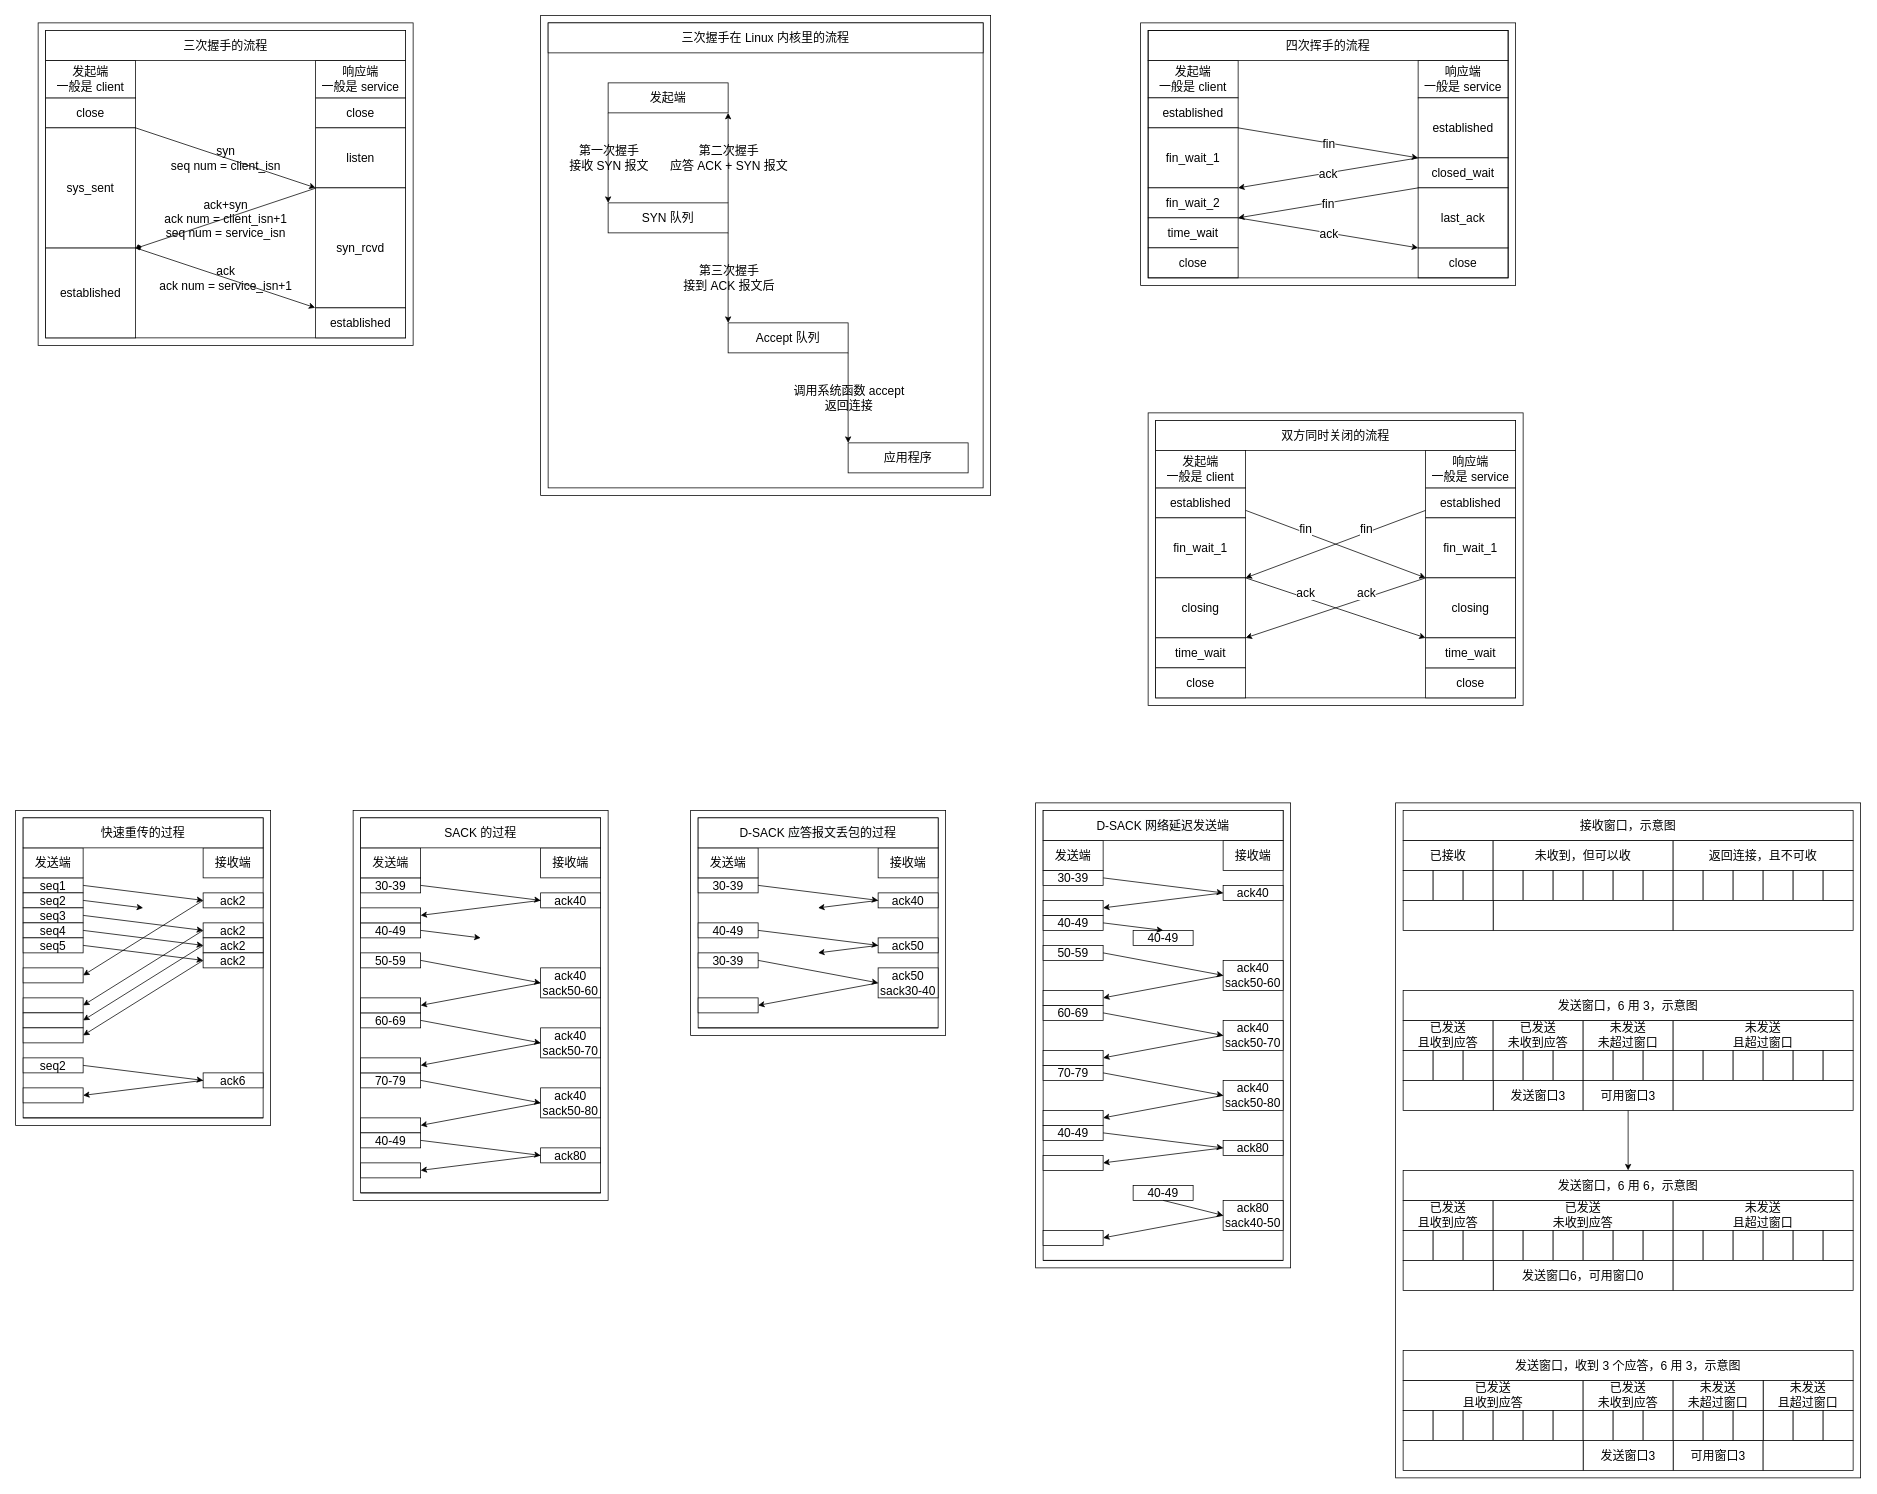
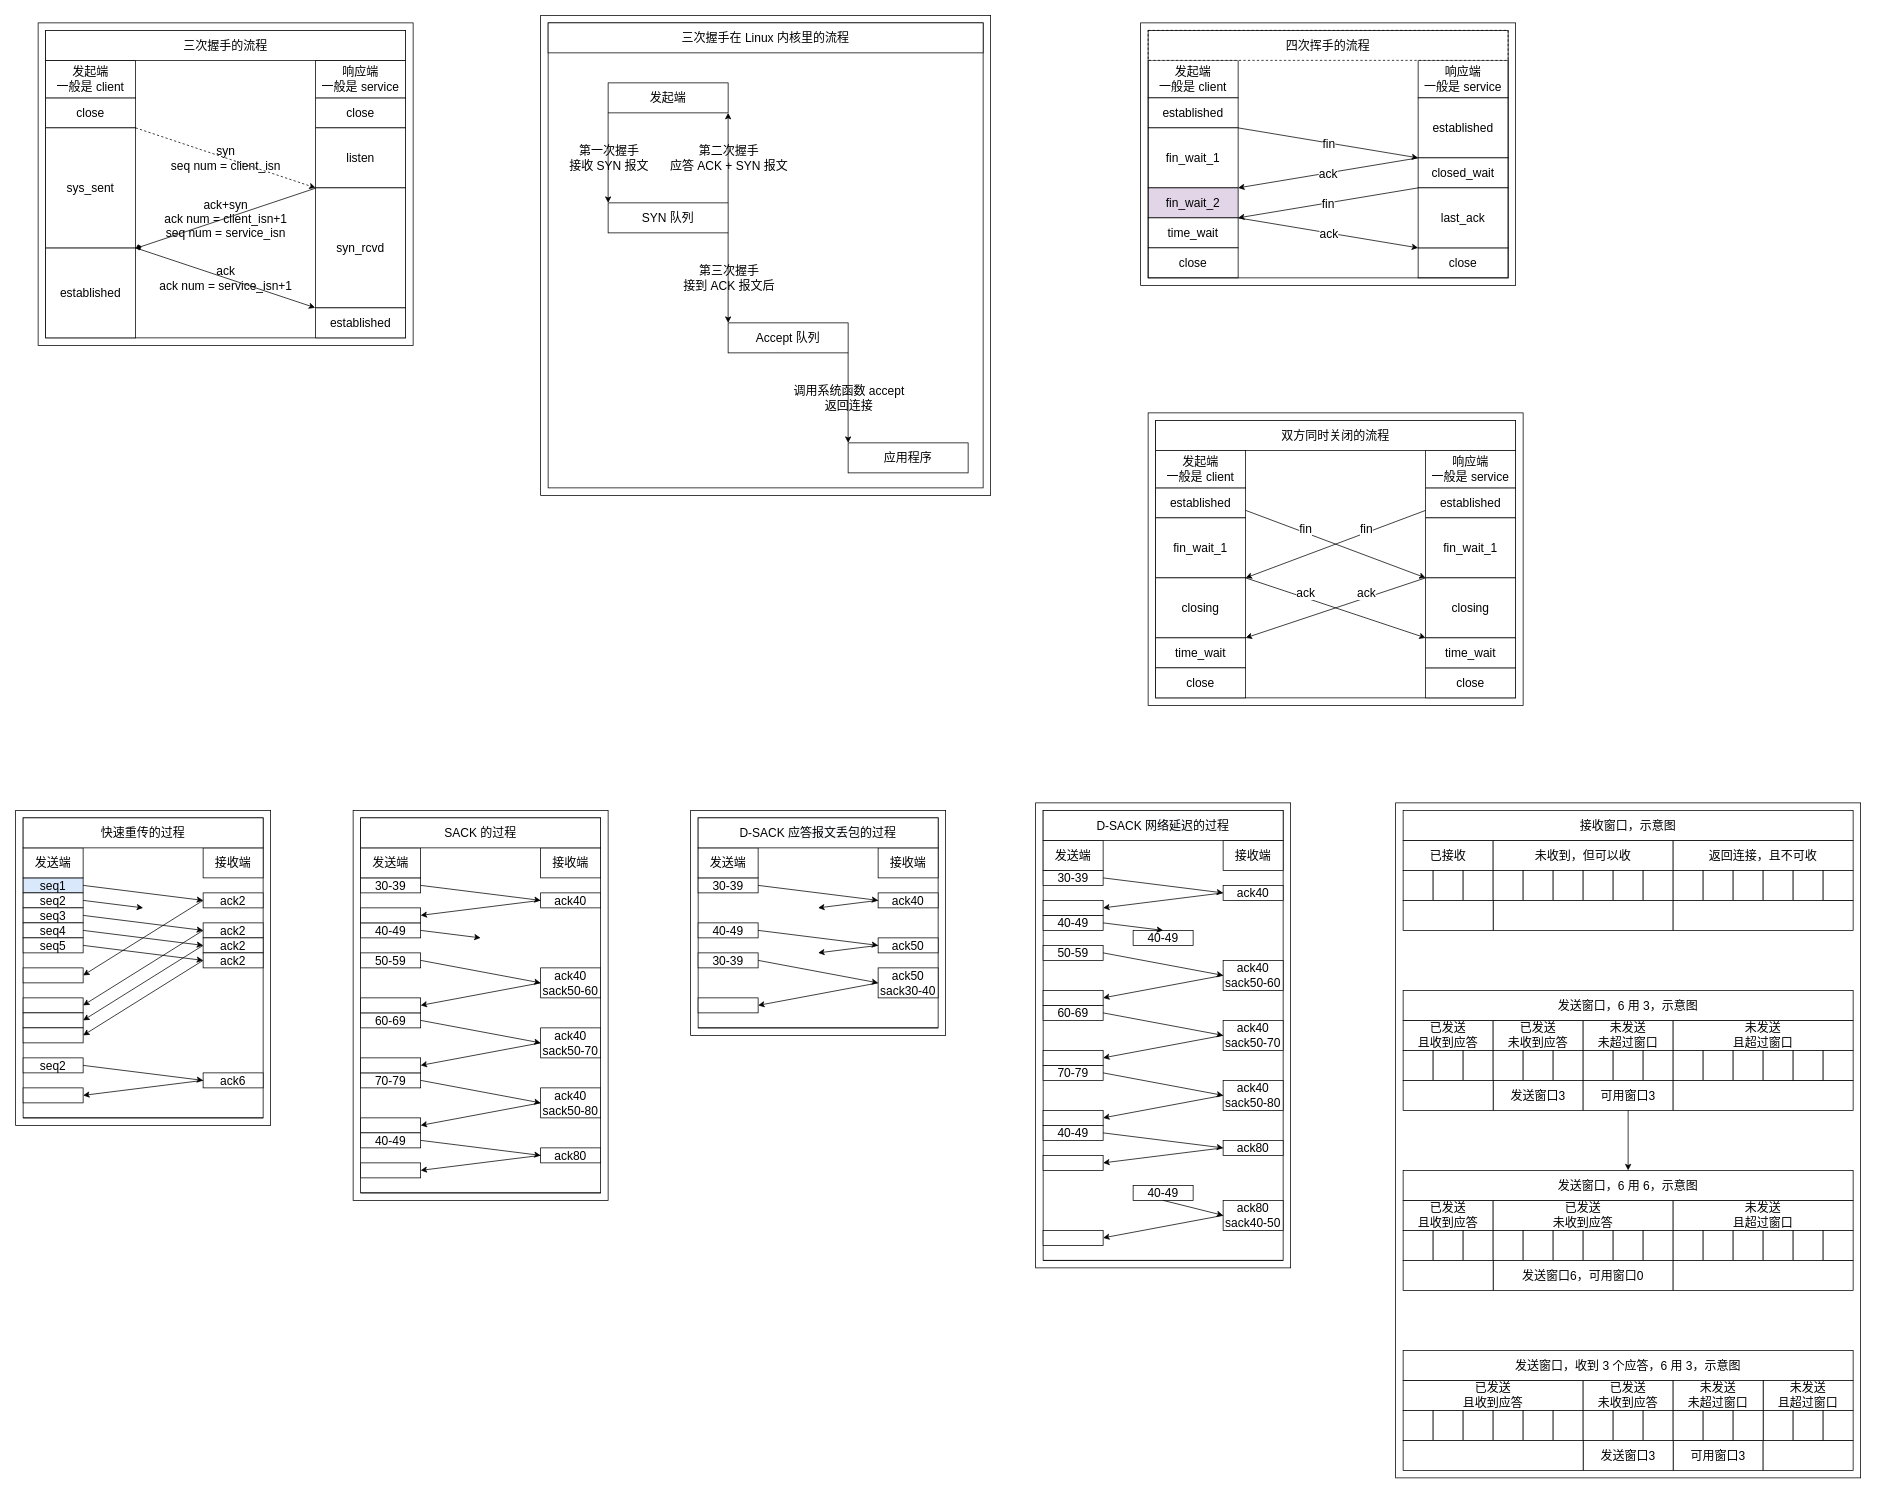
node "四次挥手的流程": style solid -> dashed
edge "sys_sent" -> "listen": style solid -> dashed
node "fin_wait_2": fillcolor #ffffff -> #e1d5e7
node "D-SACK 网络延迟发送端": label "D-SACK 网络延迟发送端" -> "D-SACK 网络延迟的过程"
node "seq1": fillcolor #ffffff -> #dae8fc
